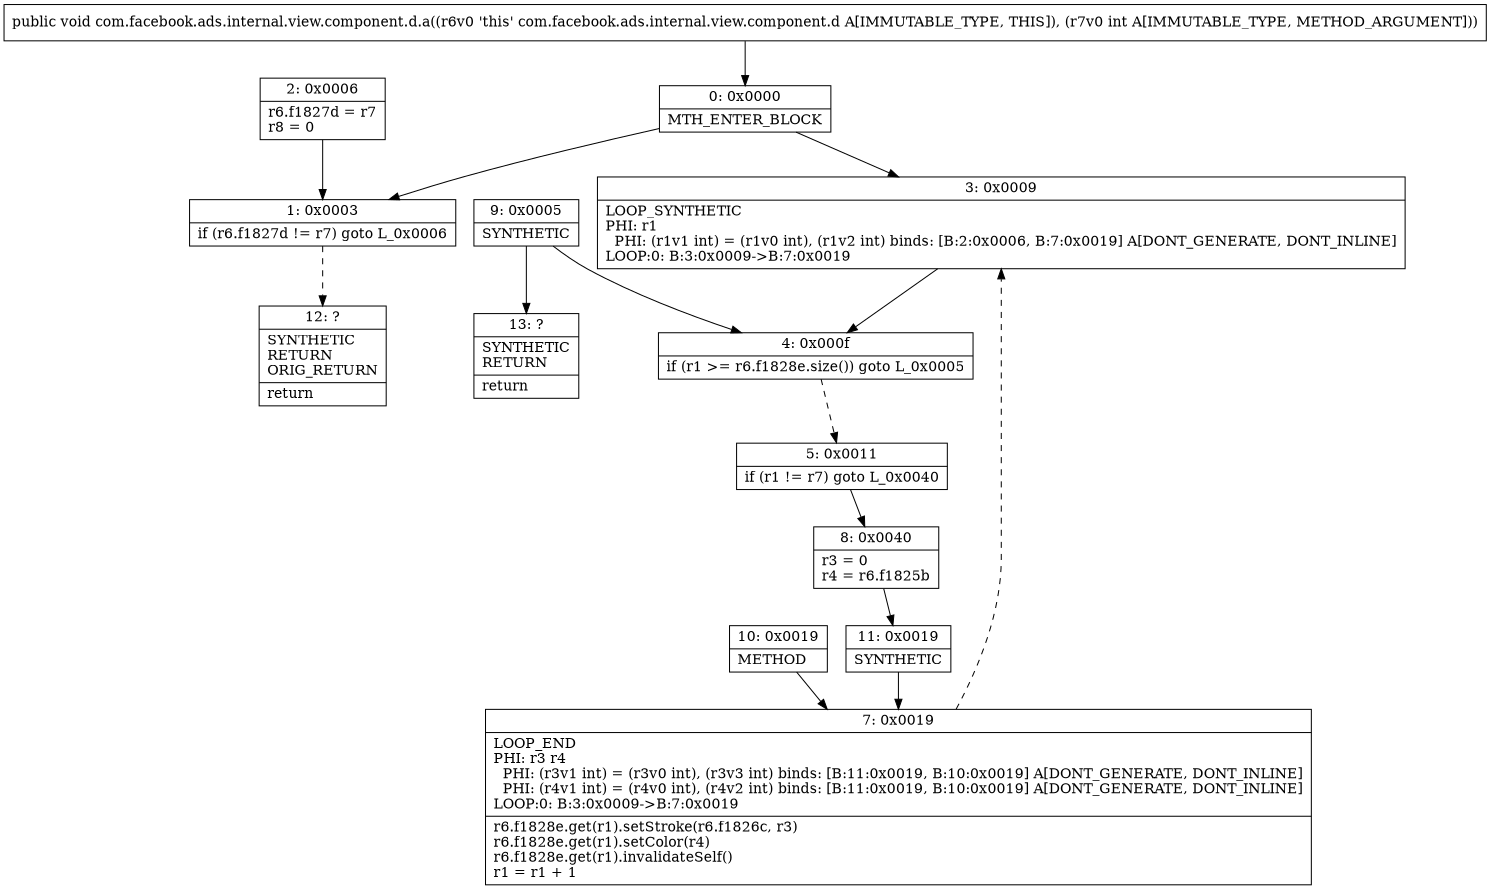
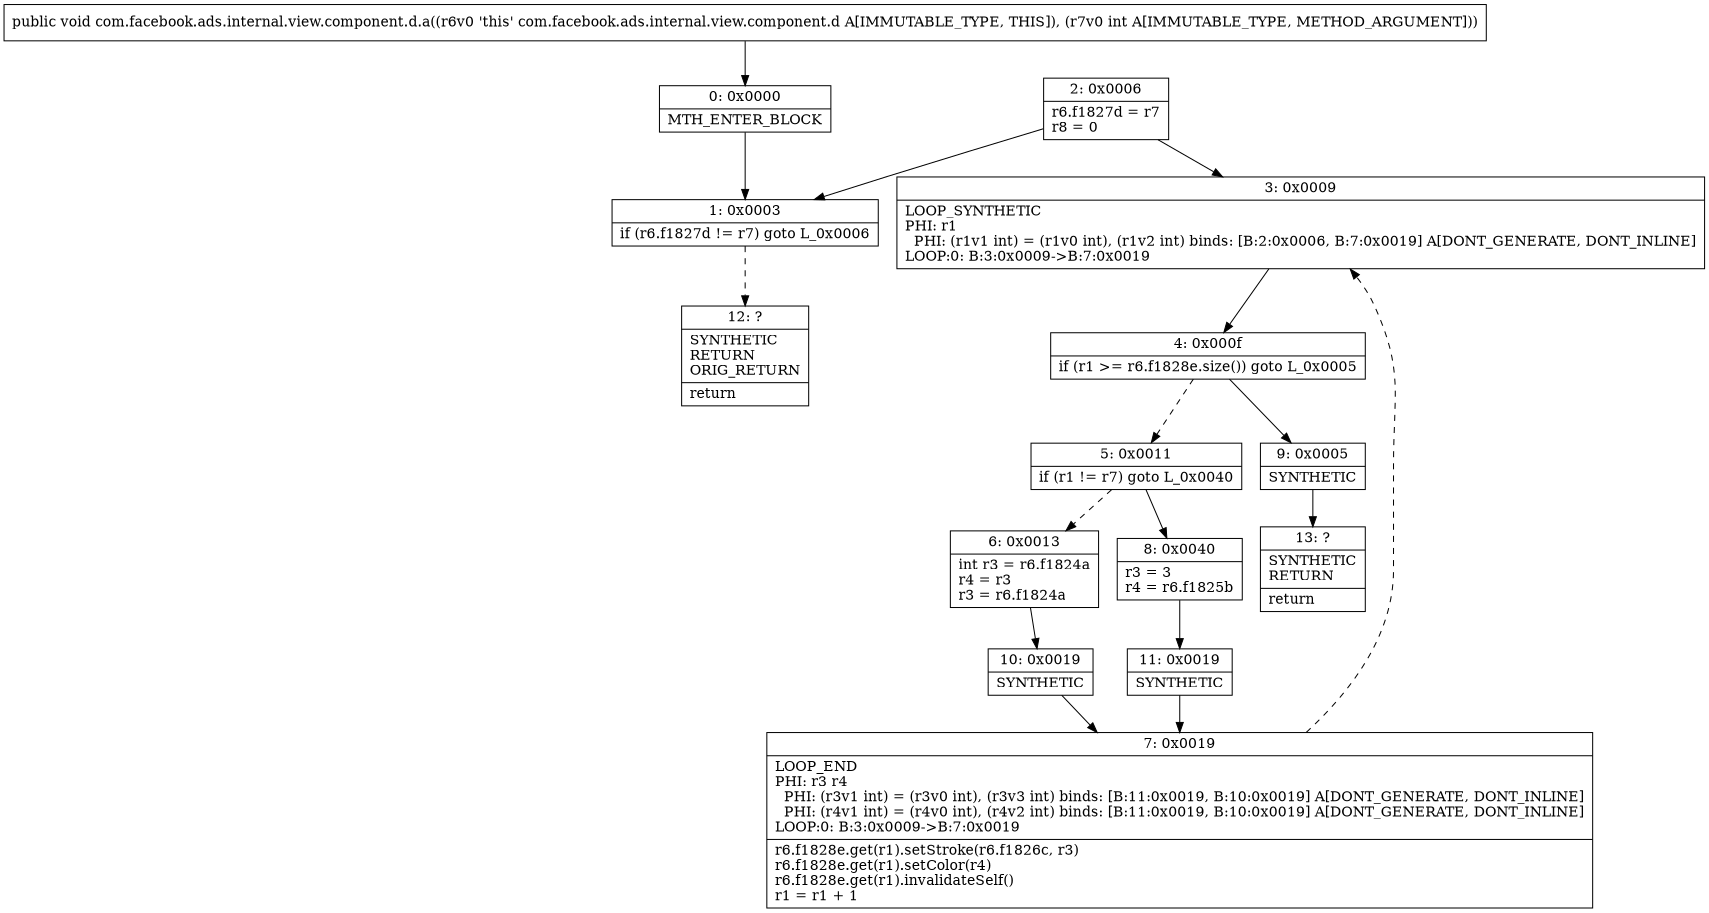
edge "0: 0x0000" -> "3: 0x0009": now "2: 0x0006" -> "3: 0x0009"
edge "9: 0x0005" -> "4: 0x000f": reversed
node "8: 0x0040": text "r3 = 0" -> "r3 = 3"
node "6: 0x0013": added
node "10: 0x0019": text "METHOD" -> "SYNTHETIC"
